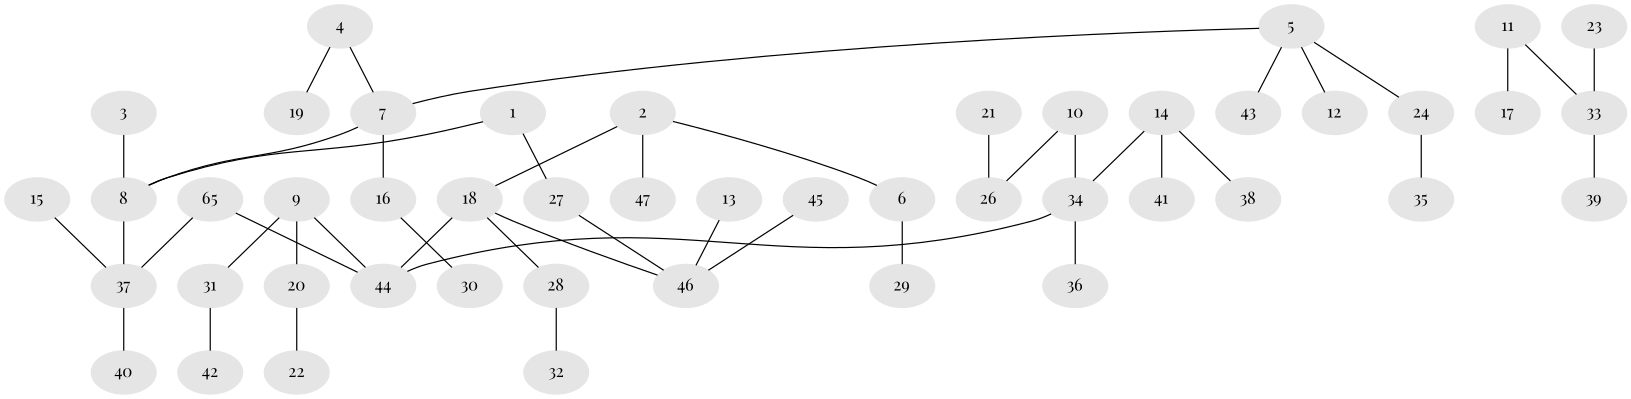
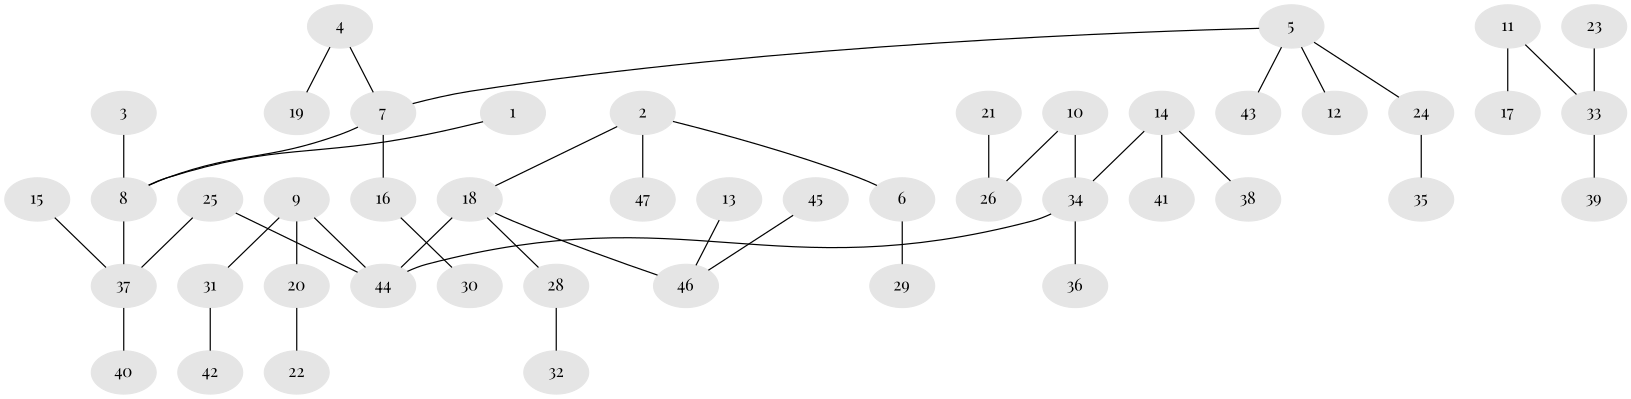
node "65": label "65" -> "25"
node "27": removed
